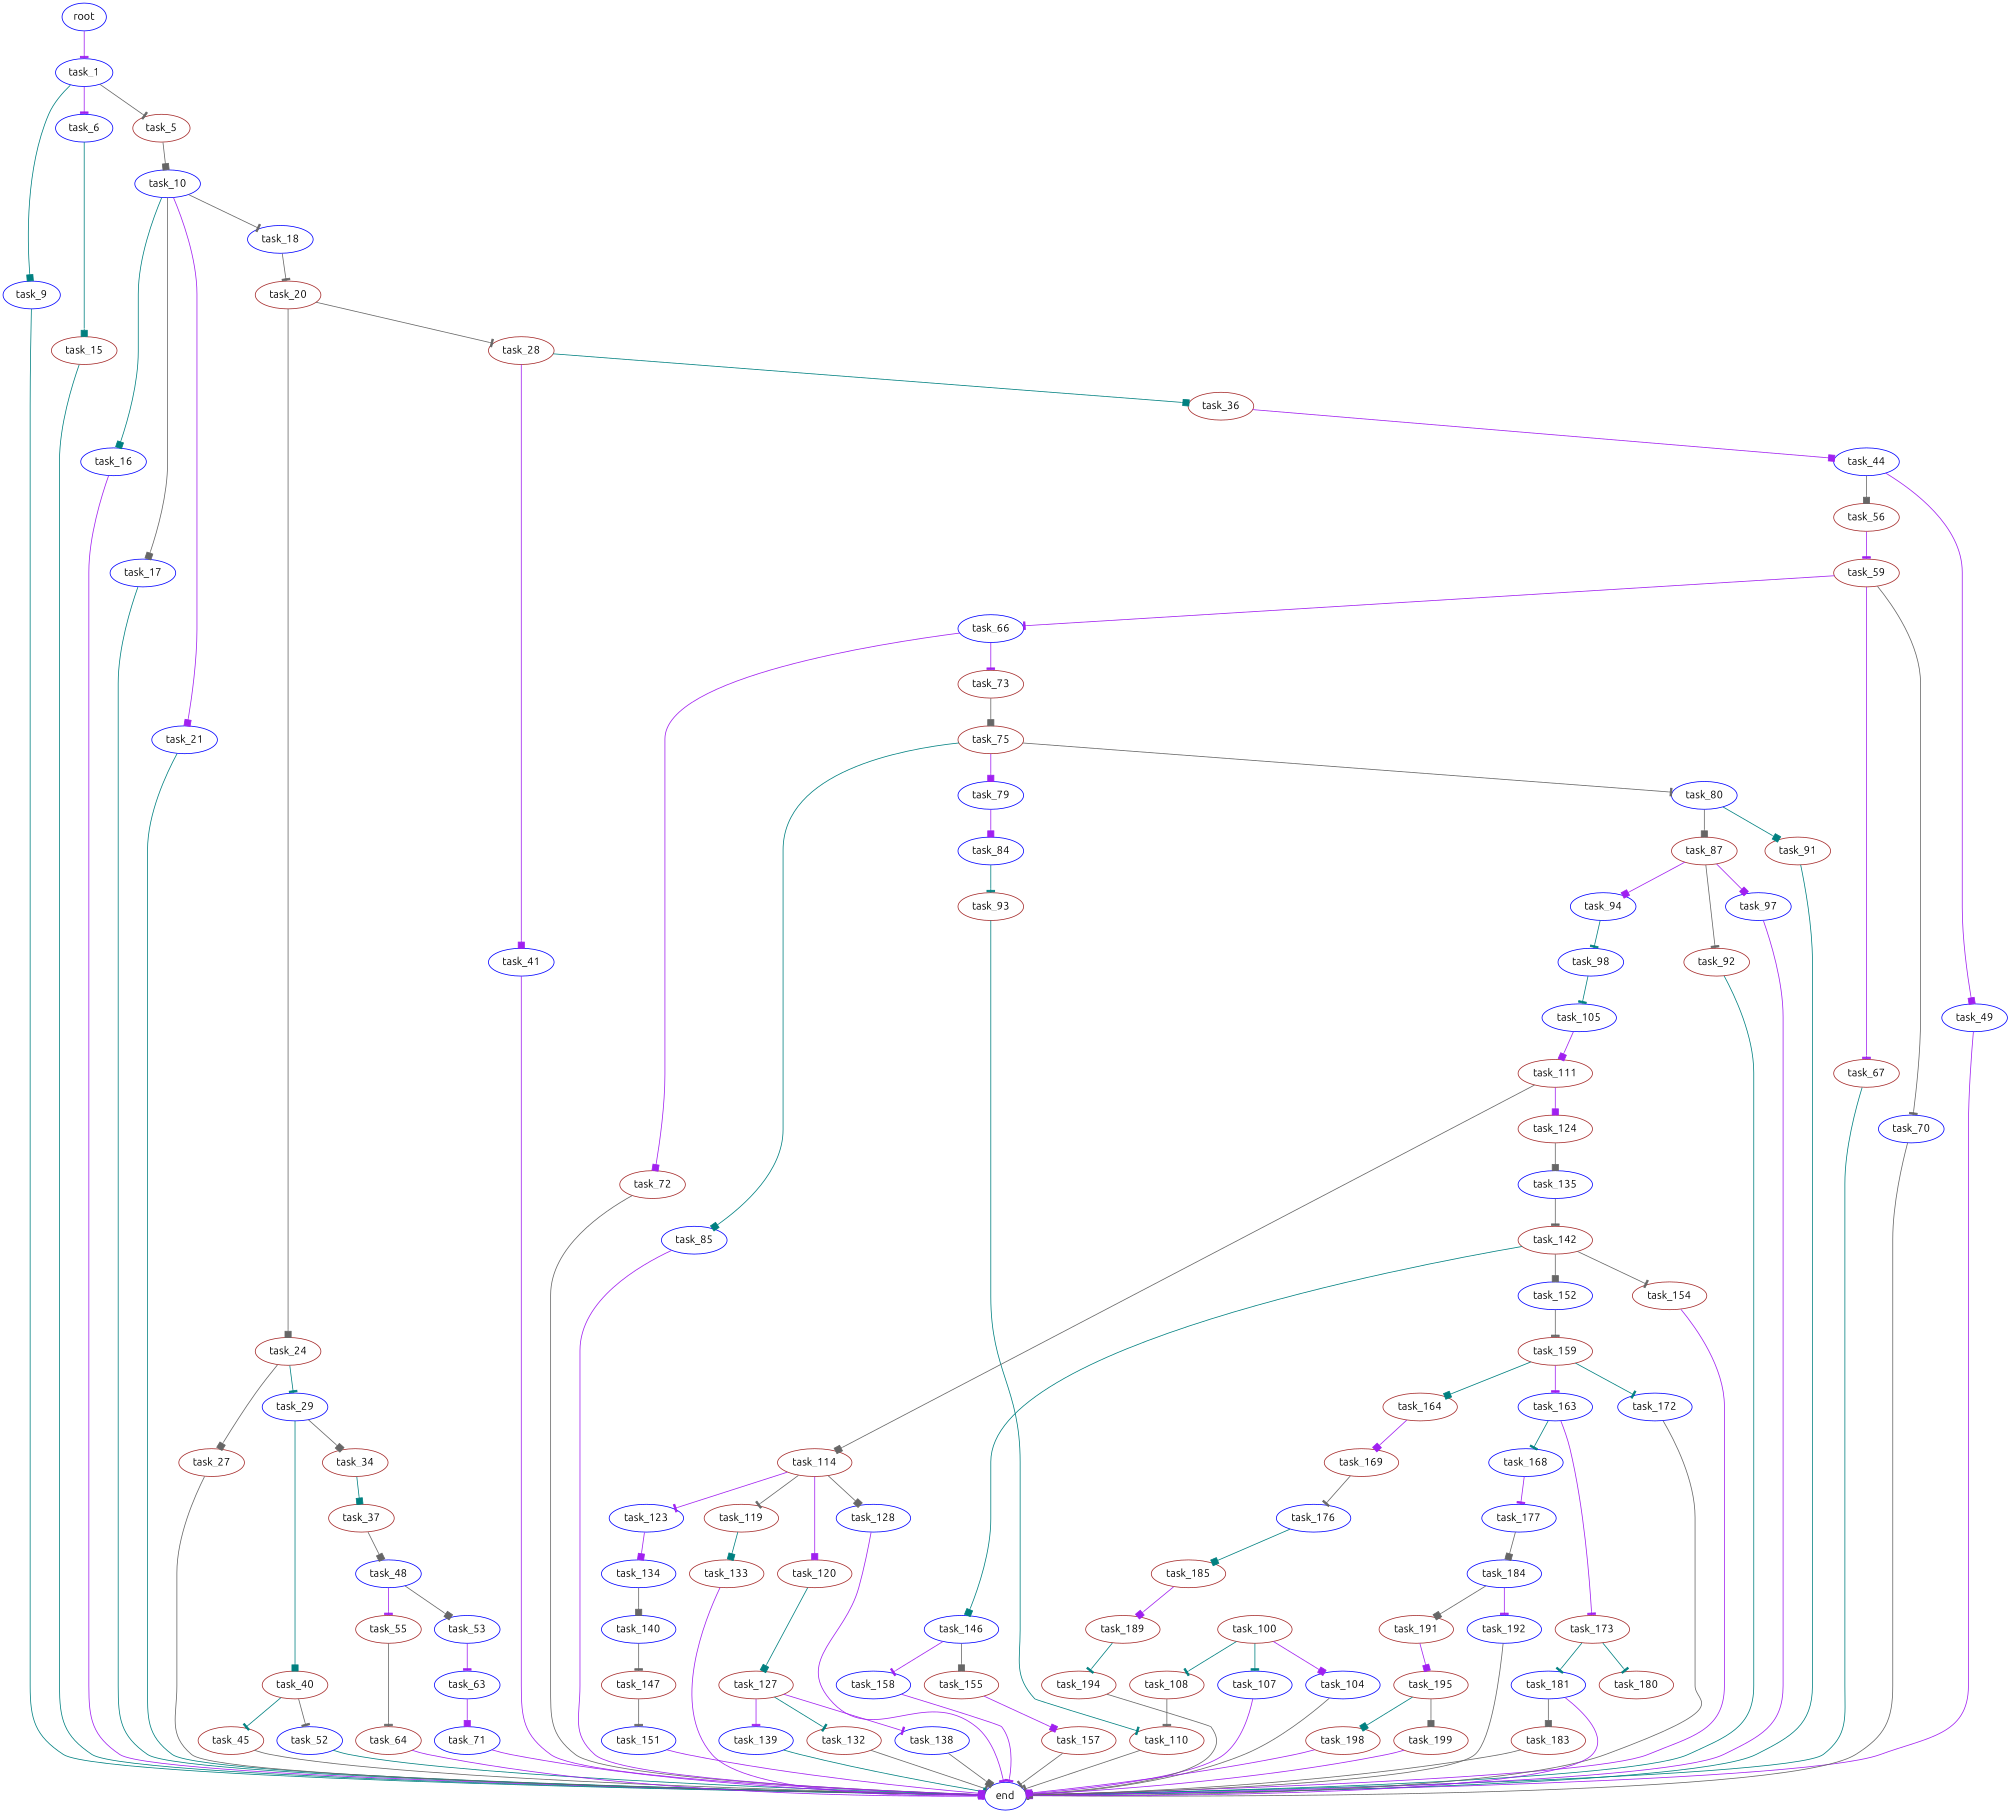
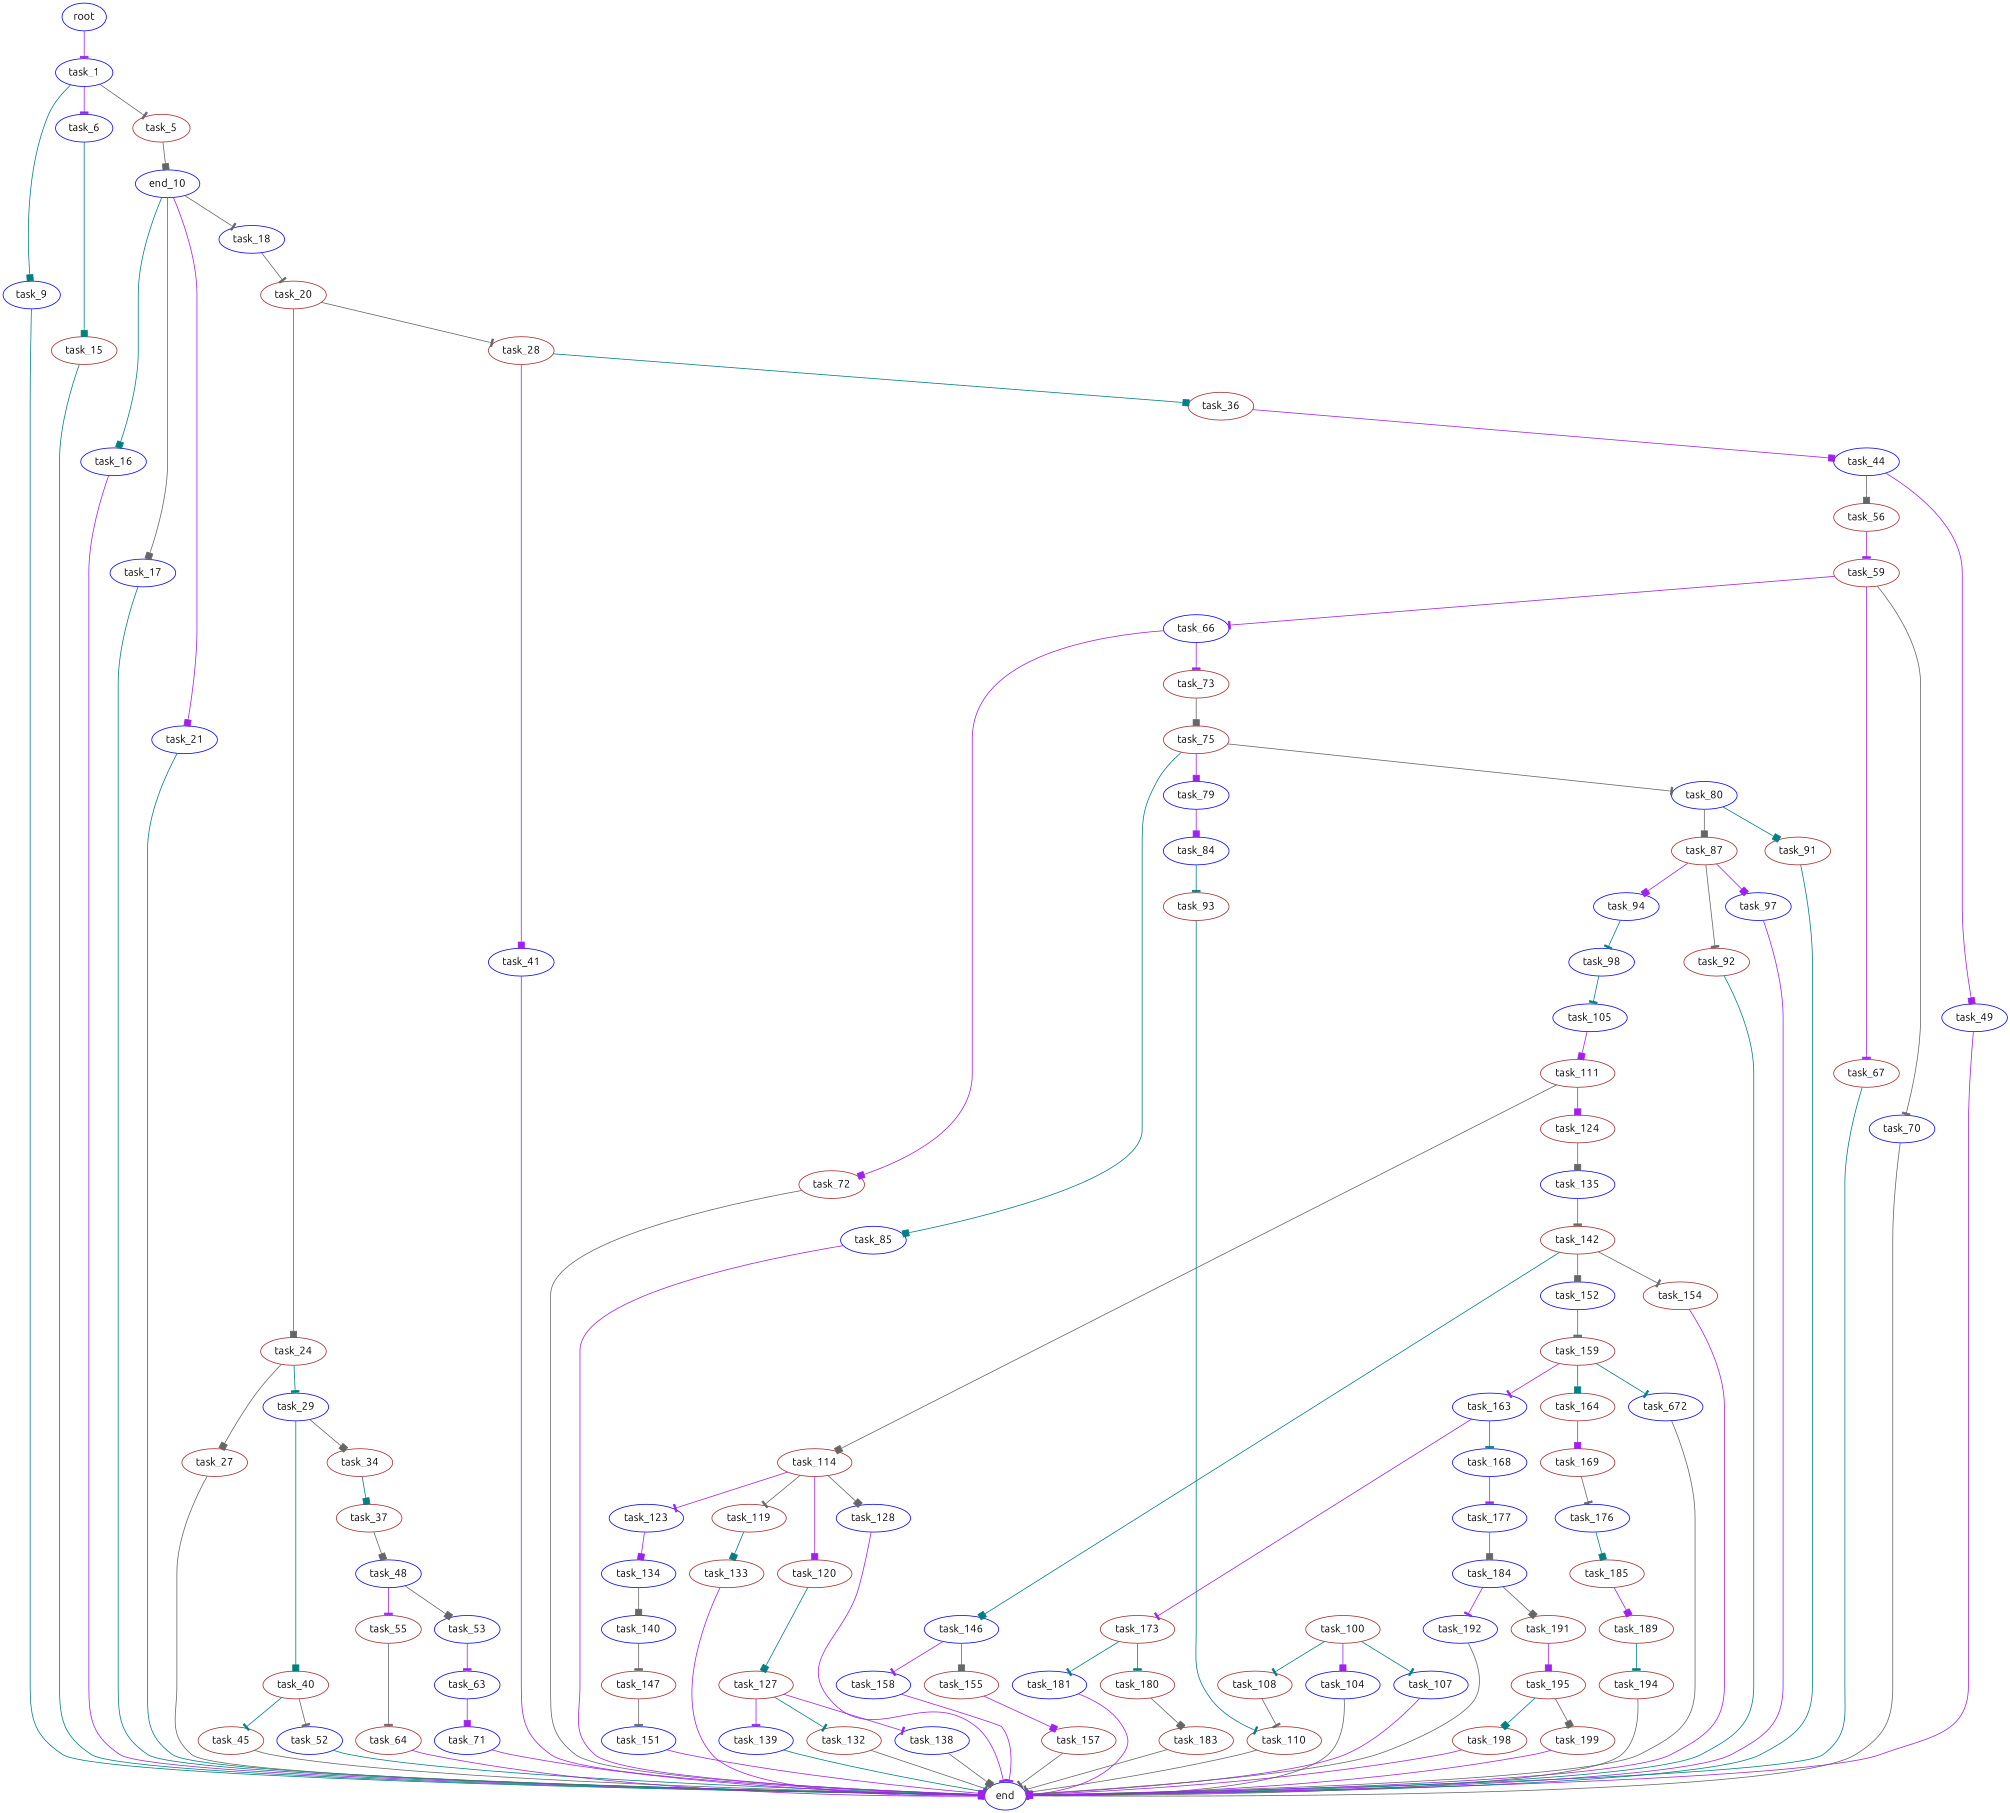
node "task_10": label "task_10" -> "end_10"
node "task_172": label "task_172" -> "task_672"
edge "task_181" -> "task_183": now "task_180" -> "task_183"
